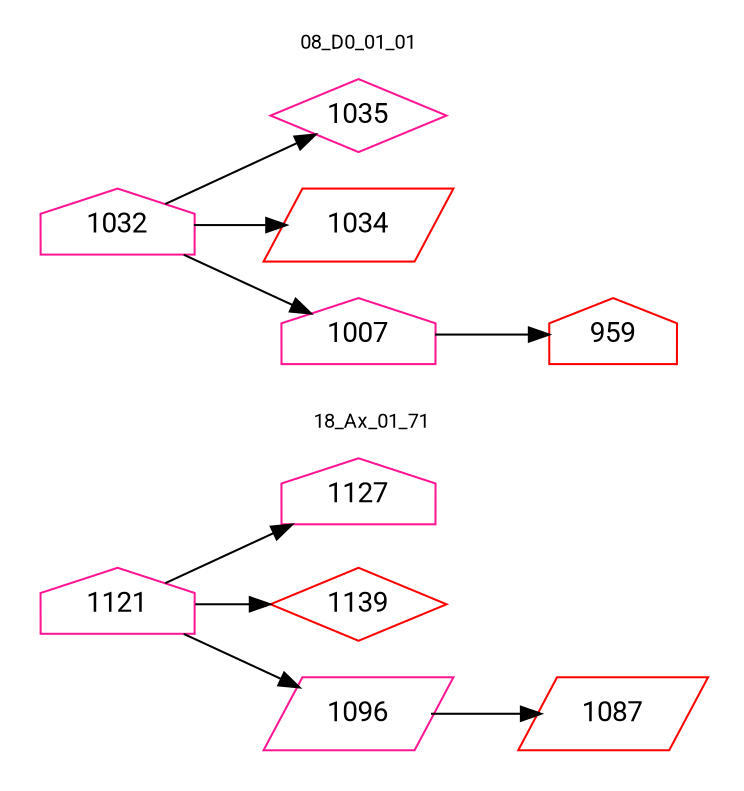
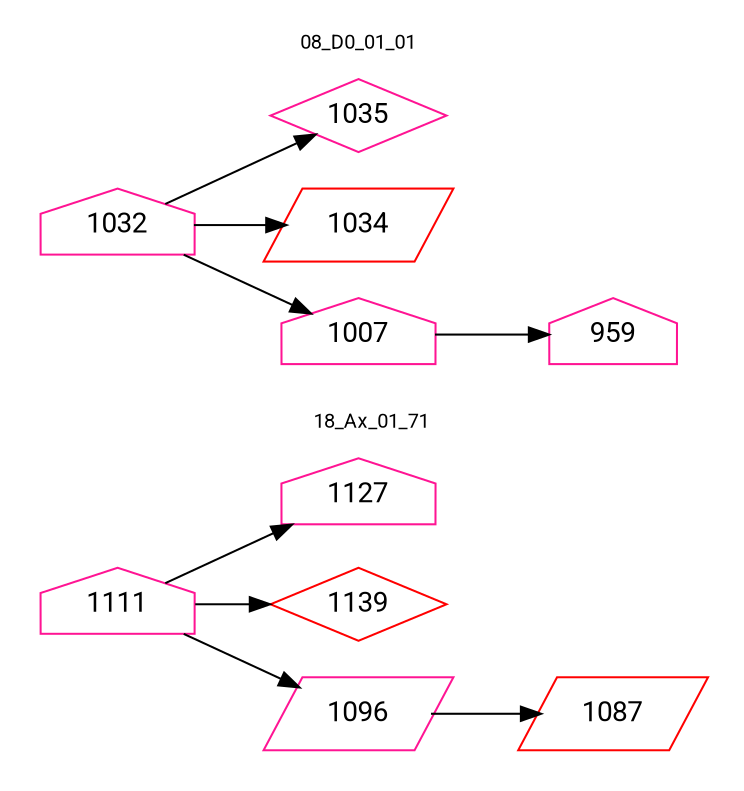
node "959": color red -> deeppink
node "1121": label "1121" -> "1111"
